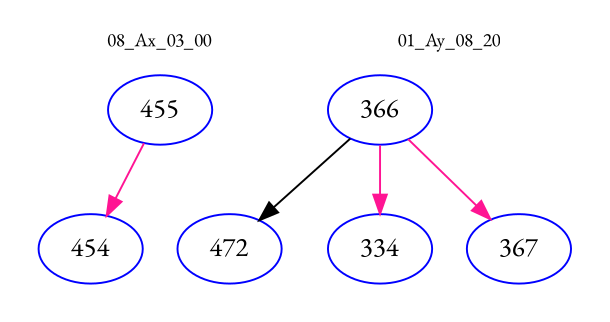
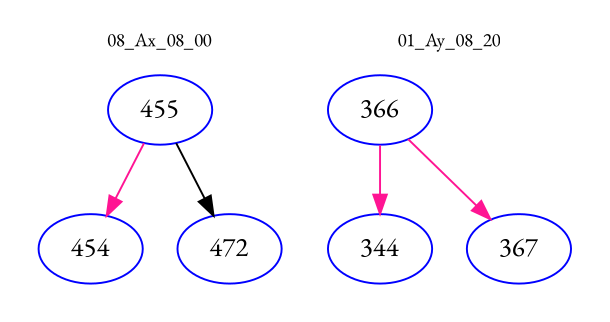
cluster "08_Ax_03_00": label "08_Ax_03_00" -> "08_Ax_08_00"
edge "366" -> "472": now "455" -> "472"
node "334": label "334" -> "344"
